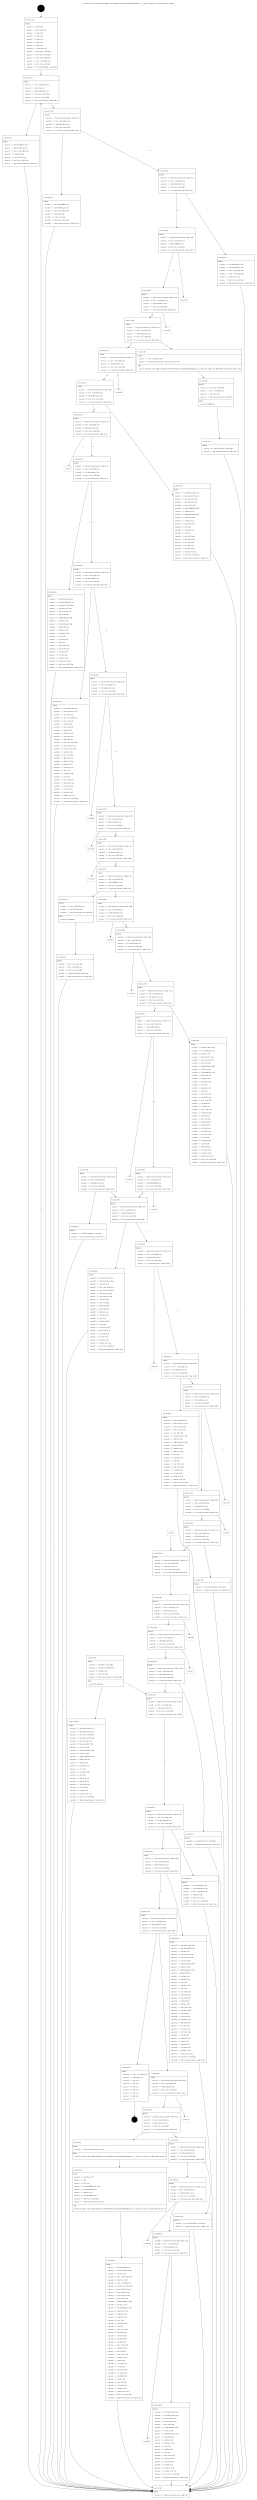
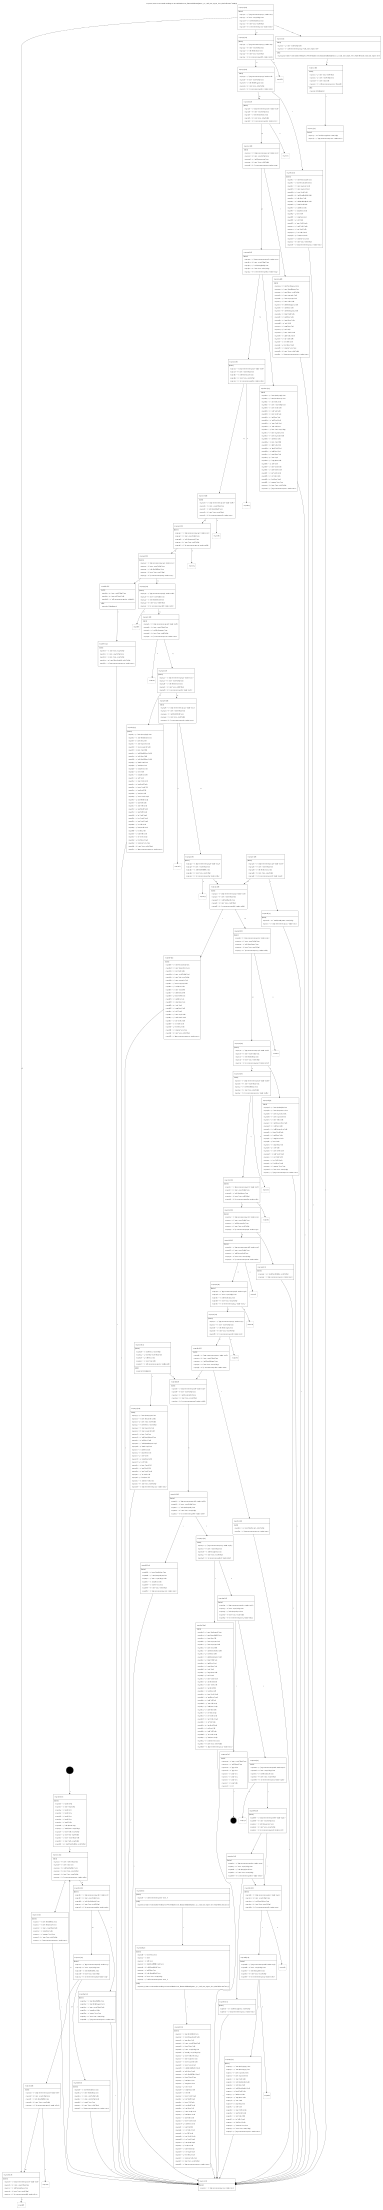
edge "0x401306 [28]" -> "0x401322 [28]": reversed
edge "0x402118" -> "0x40158a [28]": reversed
edge "0x401686 [28]" -> "0x401a28 [5]": now "0x401686 [28]" -> "0x4016be [28]"
